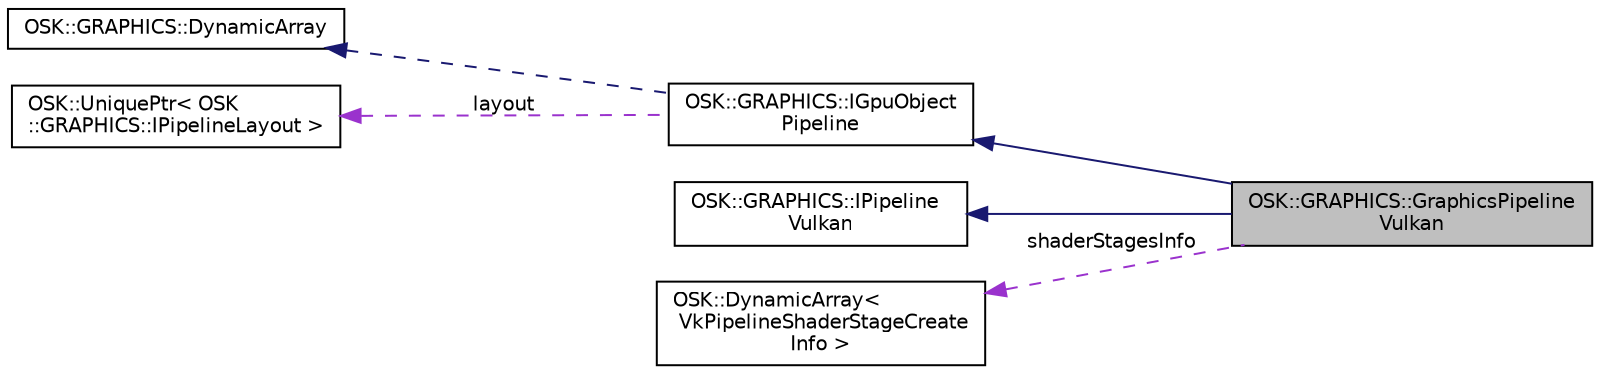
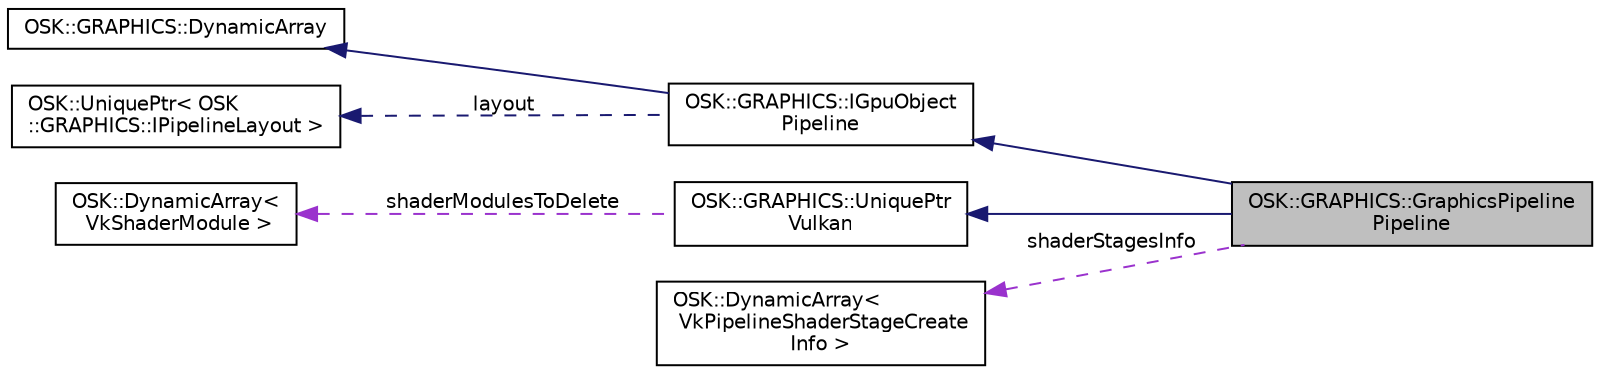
edge "OSK::GRAPHICS::IGpuObject Pipeline" -> "OSK::GRAPHICS::DynamicArray": style dashed -> solid
edge "OSK::GRAPHICS::IGpuObject Pipeline" -> "OSK::UniquePtr< OSK ::GRAPHICS::IPipelineLayout >": color darkorchid3 -> midnightblue
node "OSK::DynamicArray< VkShaderModule >": added
node "OSK::GRAPHICS::IPipeline Vulkan": label "OSK::GRAPHICS::IPipeline Vulkan" -> "OSK::GRAPHICS::UniquePtr Vulkan"
node "OSK::GRAPHICS::GraphicsPipeline Vulkan": label "OSK::GRAPHICS::GraphicsPipeline Vulkan" -> "OSK::GRAPHICS::GraphicsPipeline Pipeline"
